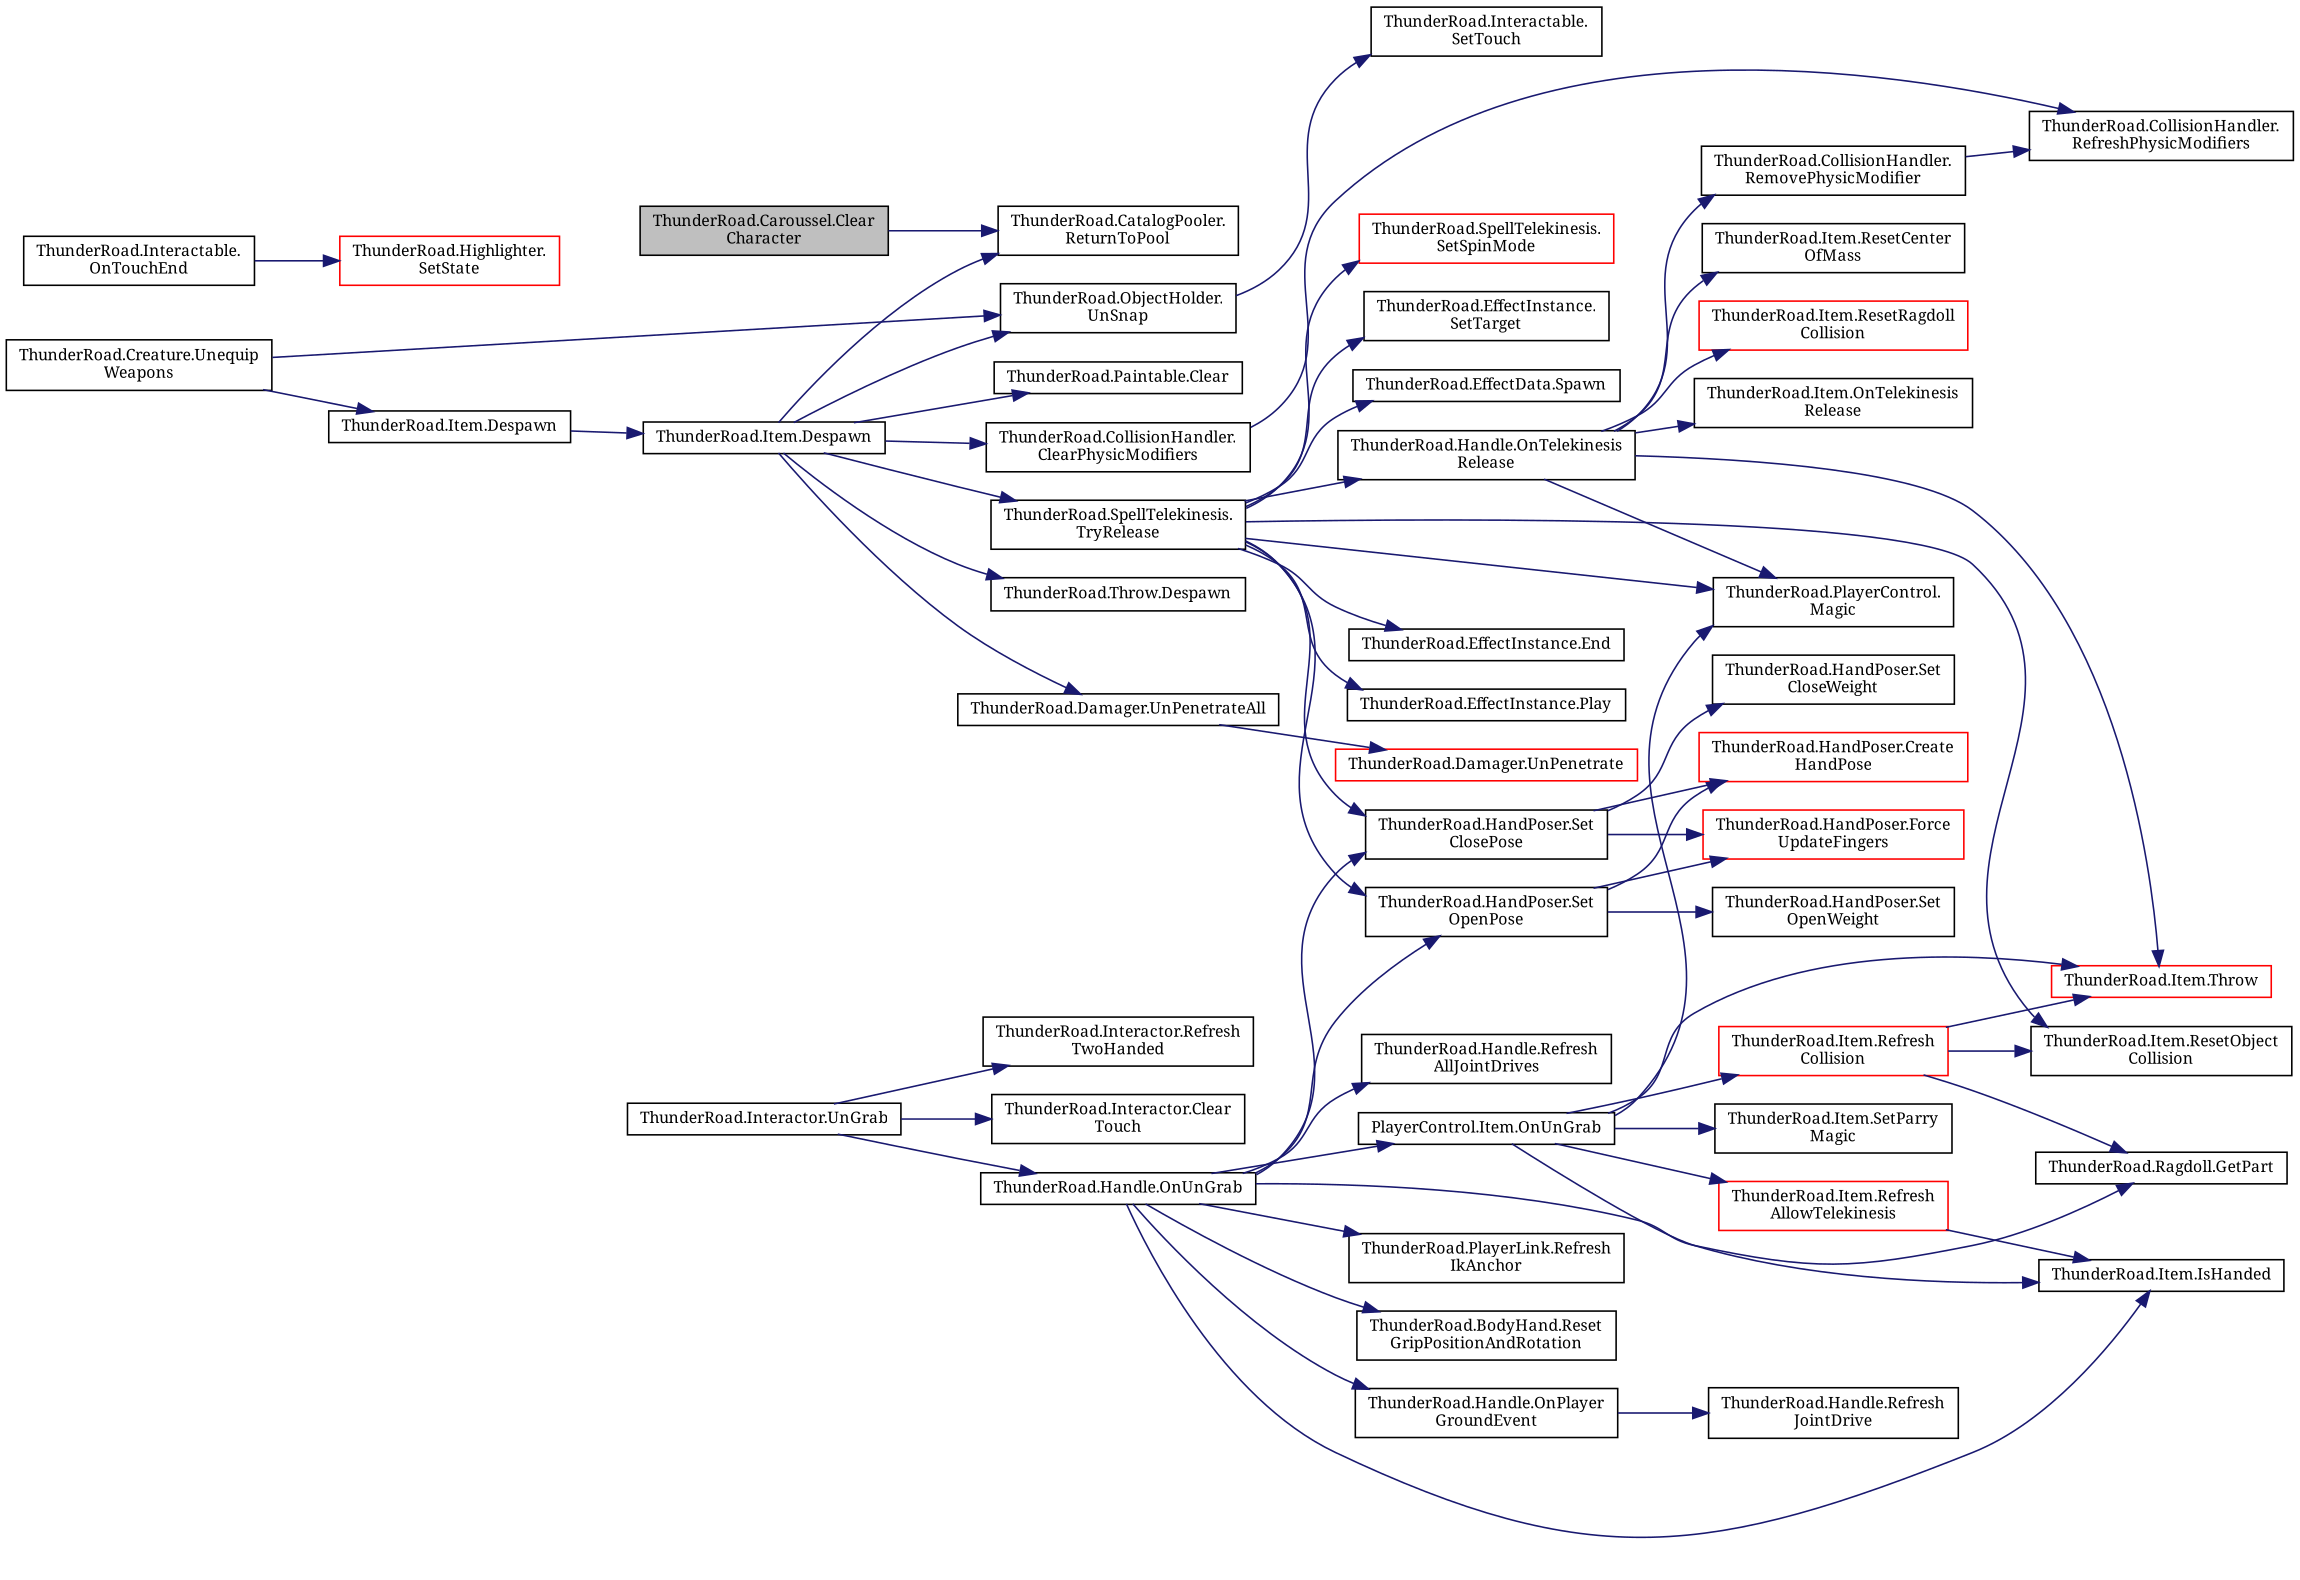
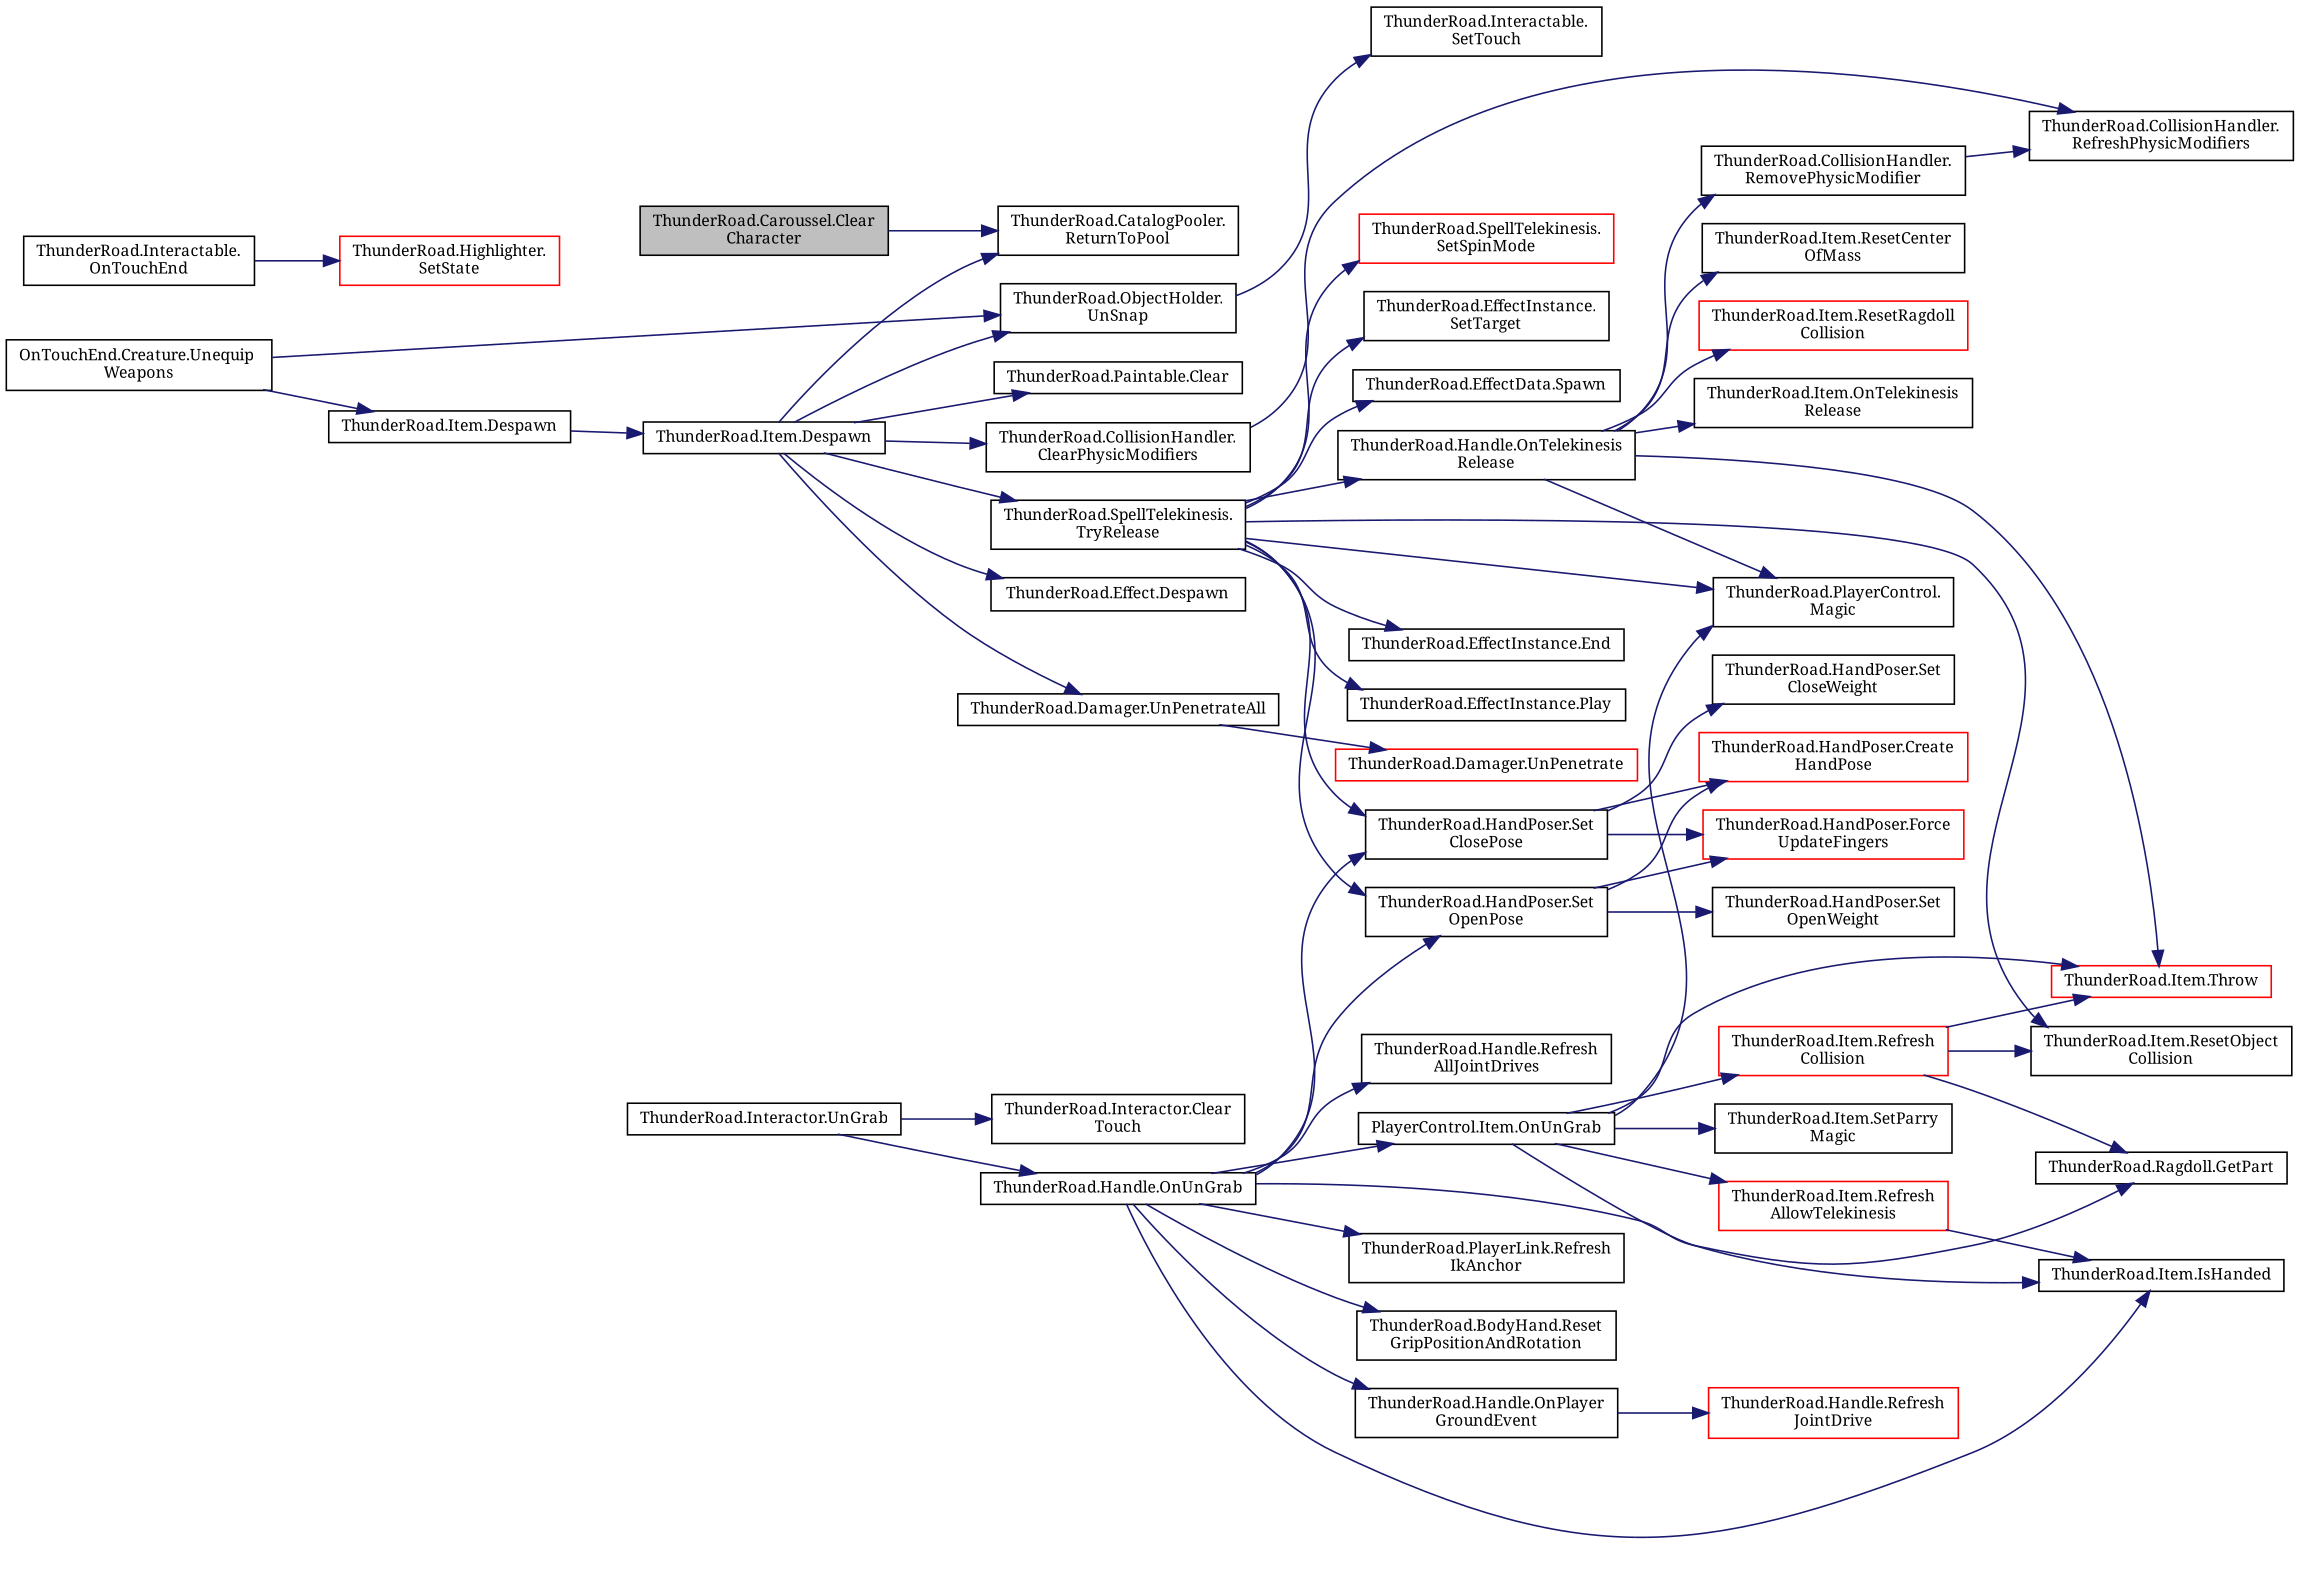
node "ThunderRoad.Creature.Unequip Weapons": label "ThunderRoad.Creature.Unequip Weapons" -> "OnTouchEnd.Creature.Unequip Weapons"
node "ThunderRoad.Throw.Despawn": label "ThunderRoad.Throw.Despawn" -> "ThunderRoad.Effect.Despawn"
node "ThunderRoad.Interactor.Refresh TwoHanded": removed
node "ThunderRoad.Handle.Refresh JointDrive": color black -> red
